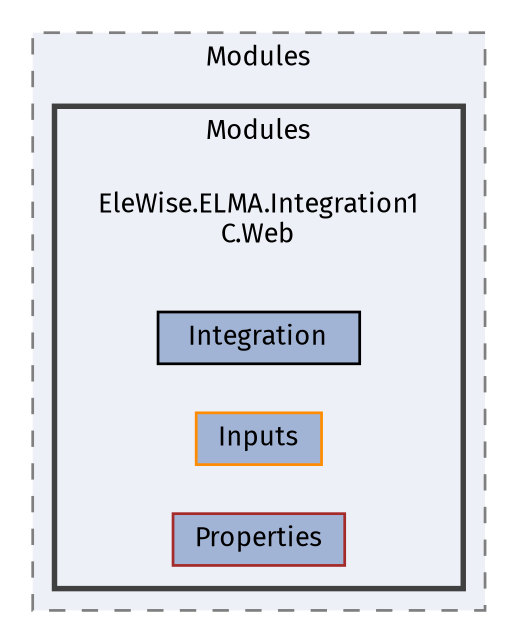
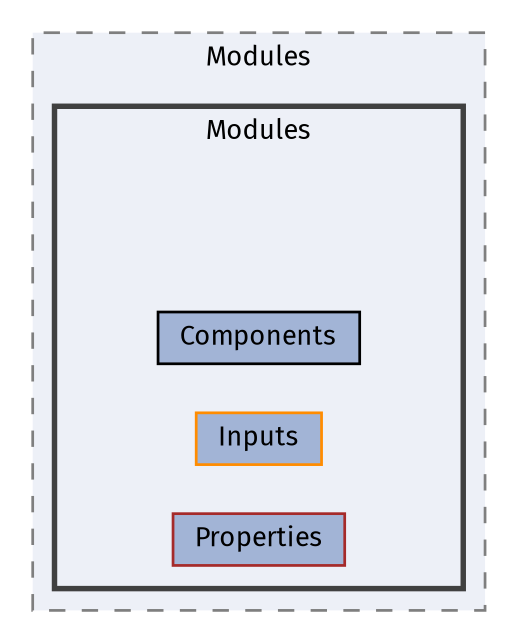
node "EleWise.ELMA.Integration1 C.Web": removed
node "Integration": label "Integration" -> "Components"
